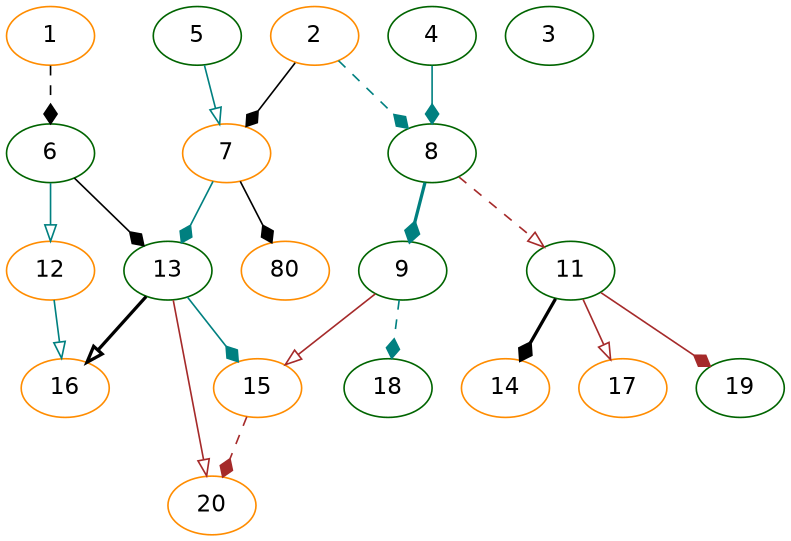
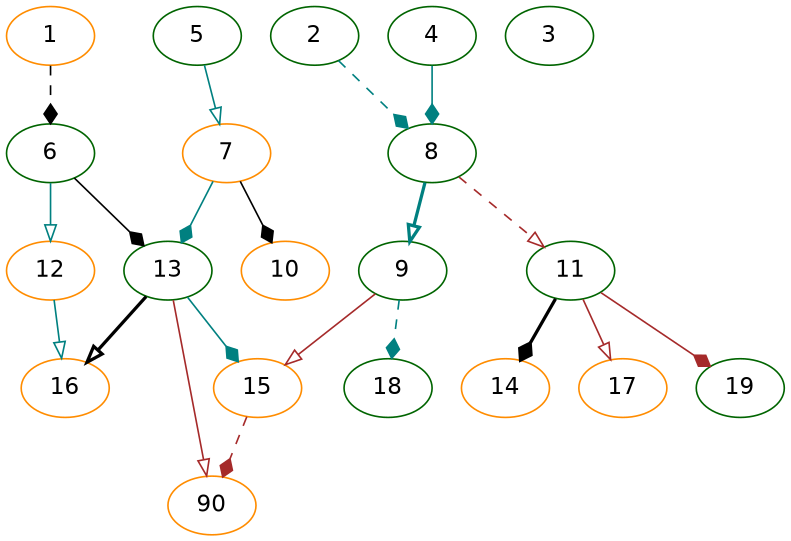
node "2": color darkorange -> darkgreen
edge "2" -> "7": removed
edge "8" -> "9": arrowhead diamond -> onormal
node "80": label "80" -> "10"
node "20": label "20" -> "90"
